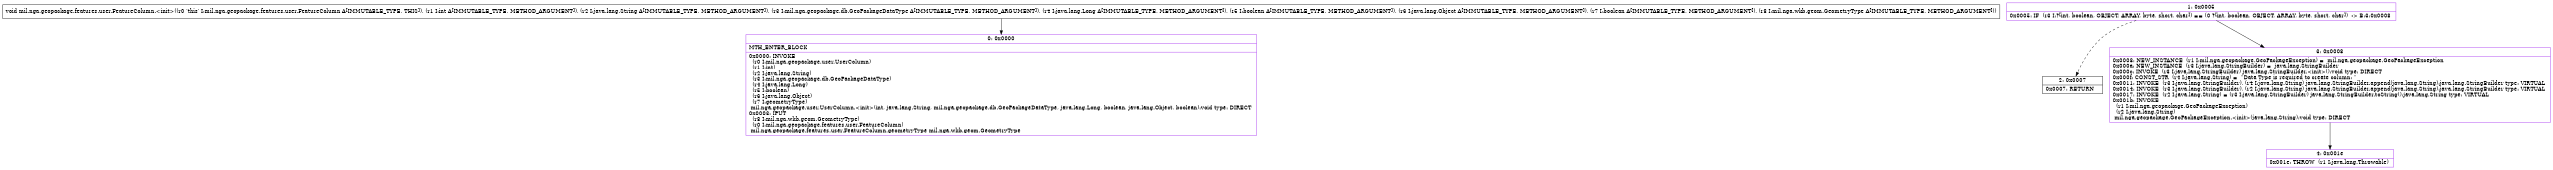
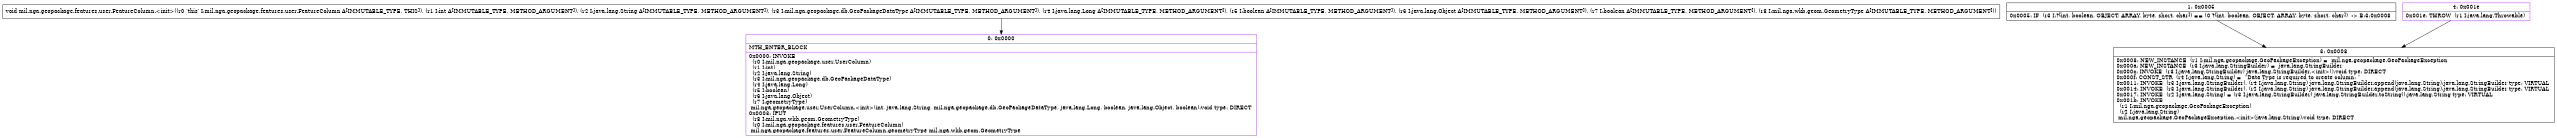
node "1: 0x0005": color purple -> black
node "2: 0x0007": removed
node "3: 0x0008": color purple -> black
edge "3: 0x0008" -> "4: 0x001e": reversed
